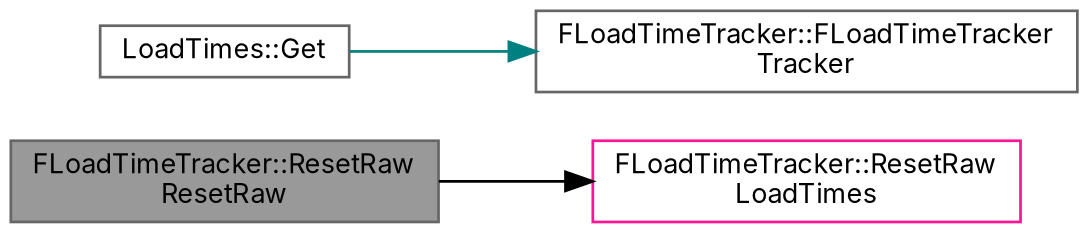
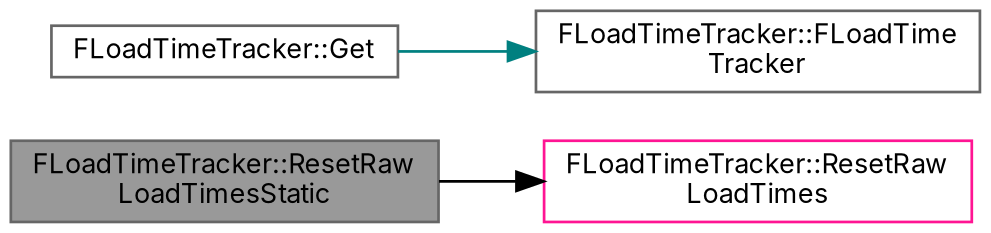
node "LoadTimes::Get": label "LoadTimes::Get" -> "FLoadTimeTracker::Get"
node "FLoadTimeTracker::FLoadTimeTracker Tracker": label "FLoadTimeTracker::FLoadTimeTracker Tracker" -> "FLoadTimeTracker::FLoadTime Tracker"
node "FLoadTimeTracker::ResetRaw ResetRaw": label "FLoadTimeTracker::ResetRaw ResetRaw" -> "FLoadTimeTracker::ResetRaw LoadTimesStatic"
